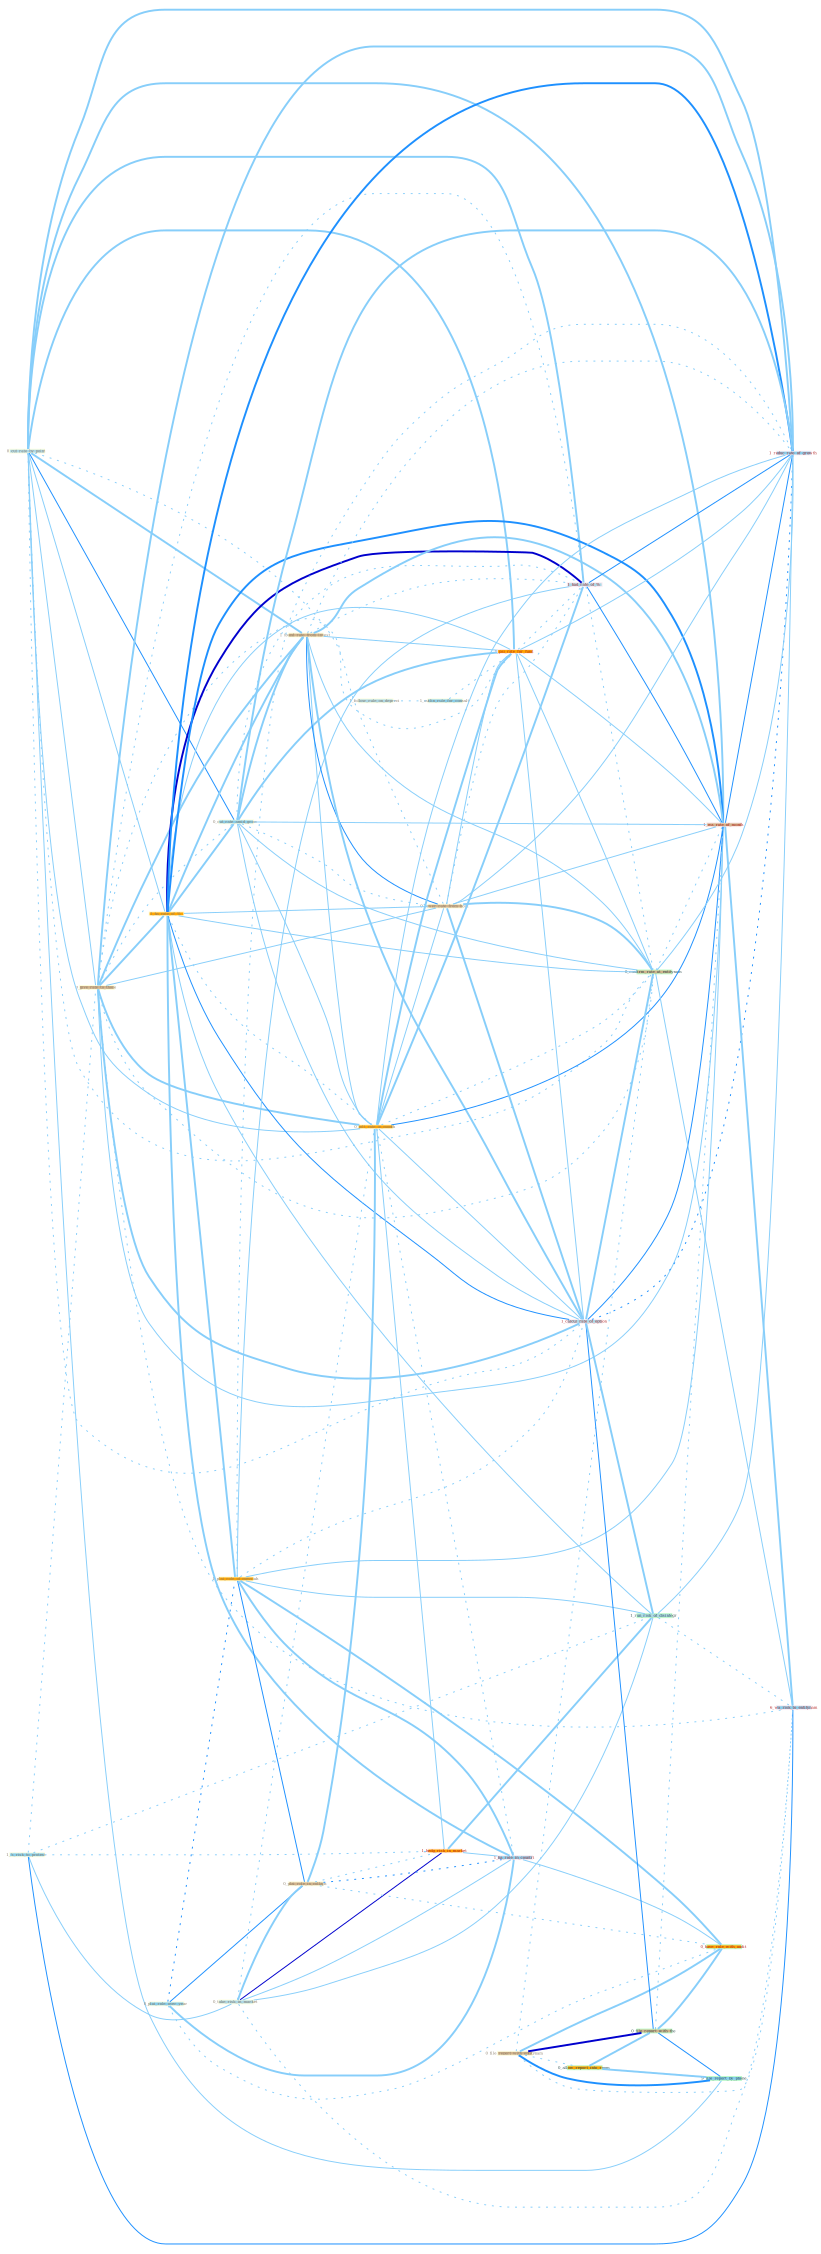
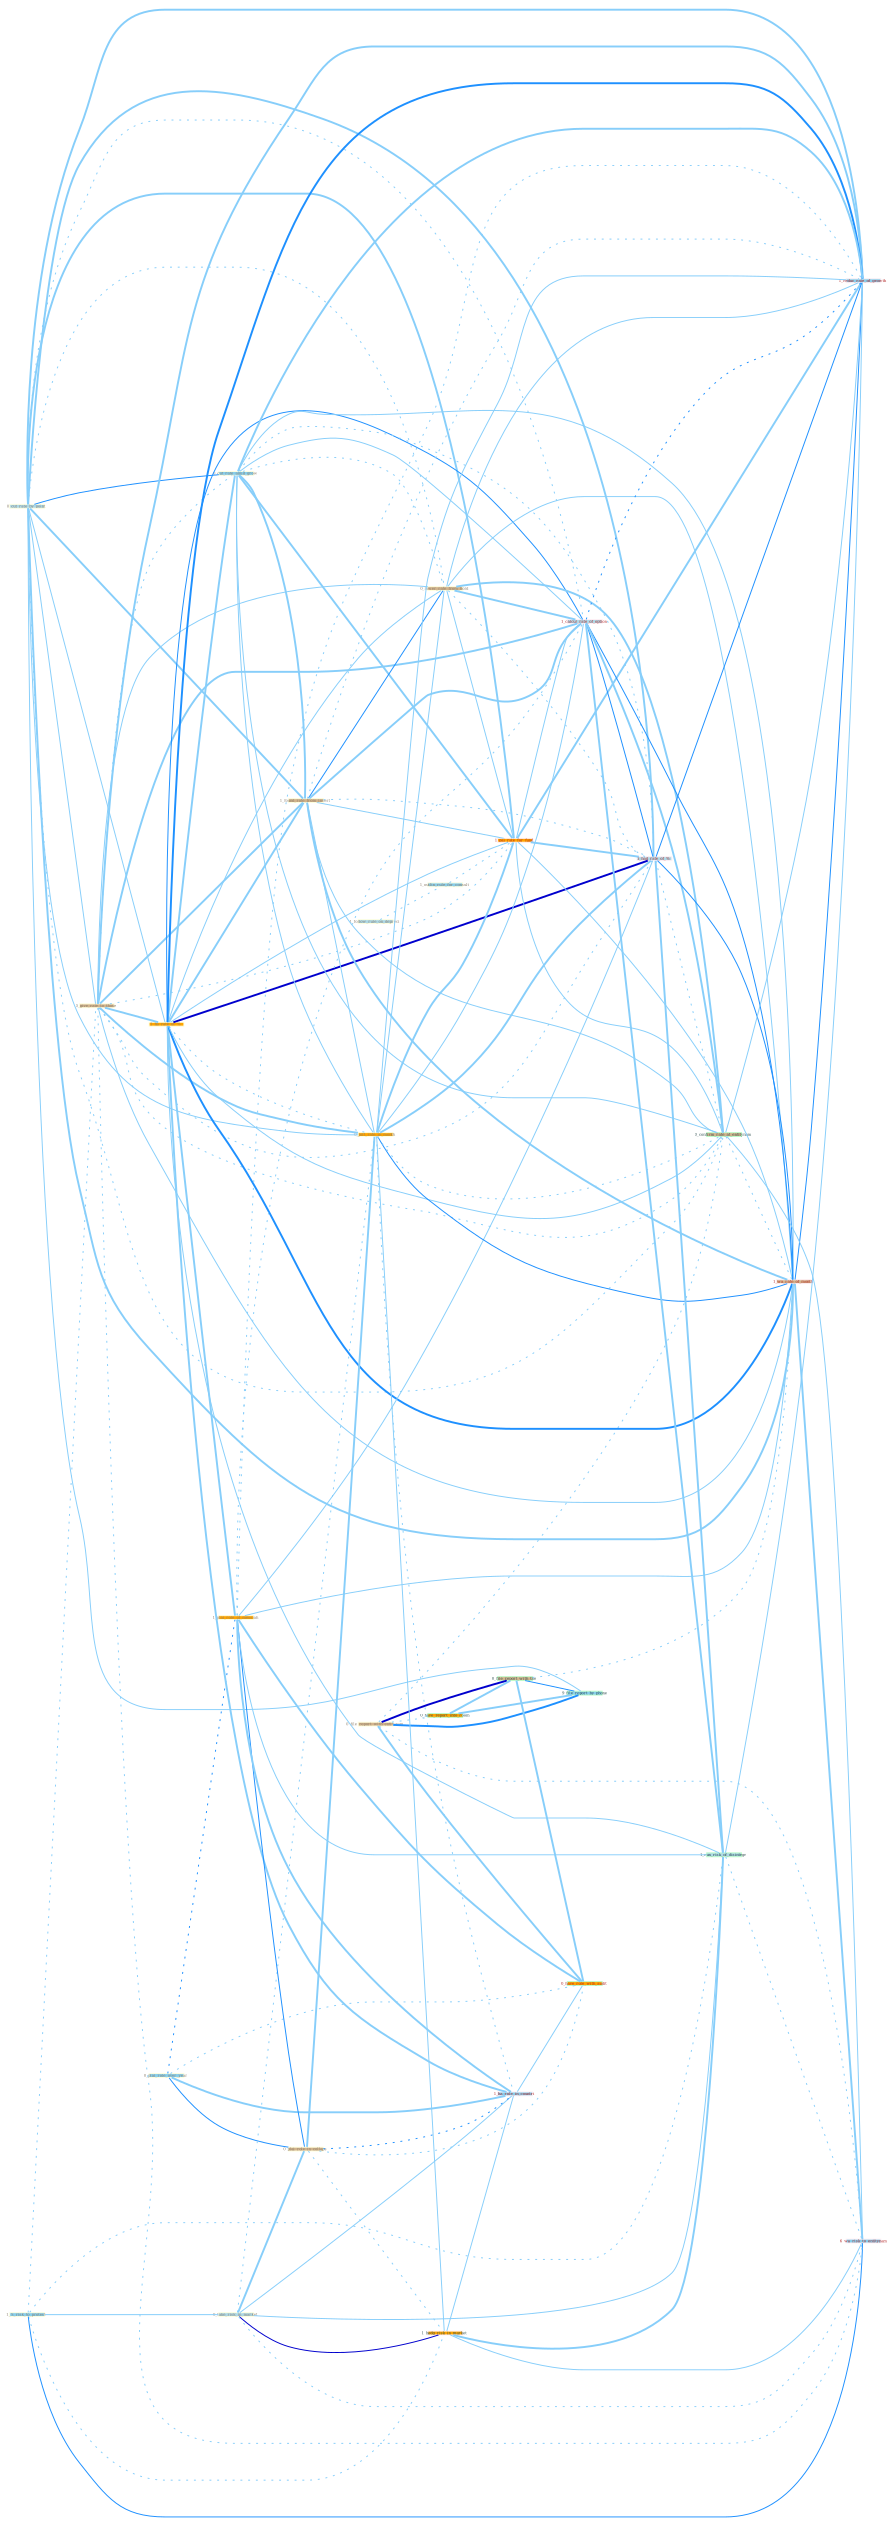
edge "1_reduc_rate_of_growth" -- "1_pai_rate_for_fund": style solid -> bold
edge "1_had_rate_of_%" -- "1_pai_rate_for_fund": style dotted -> bold
edge "1_had_rate_of_%" -- "1_run_risk_of_disintegr": added
edge "1_calcul_rate_of_option" -- "0_file_report_with_the": now "1_calcul_rate_of_option" -- "1_had_rate_of_%"
node "1_hedg_risk_in_market": fontcolor #b22222 -> #2f4f4f
node "0_allow_report_into_room": label "0_allow_report_into_room" -> "0_have_report_into_room"
edge "6_wa_risk_to_entitynam" -- "1_hedg_risk_in_market": added
